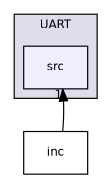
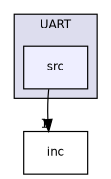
edge "inc" -> "src": reversed
